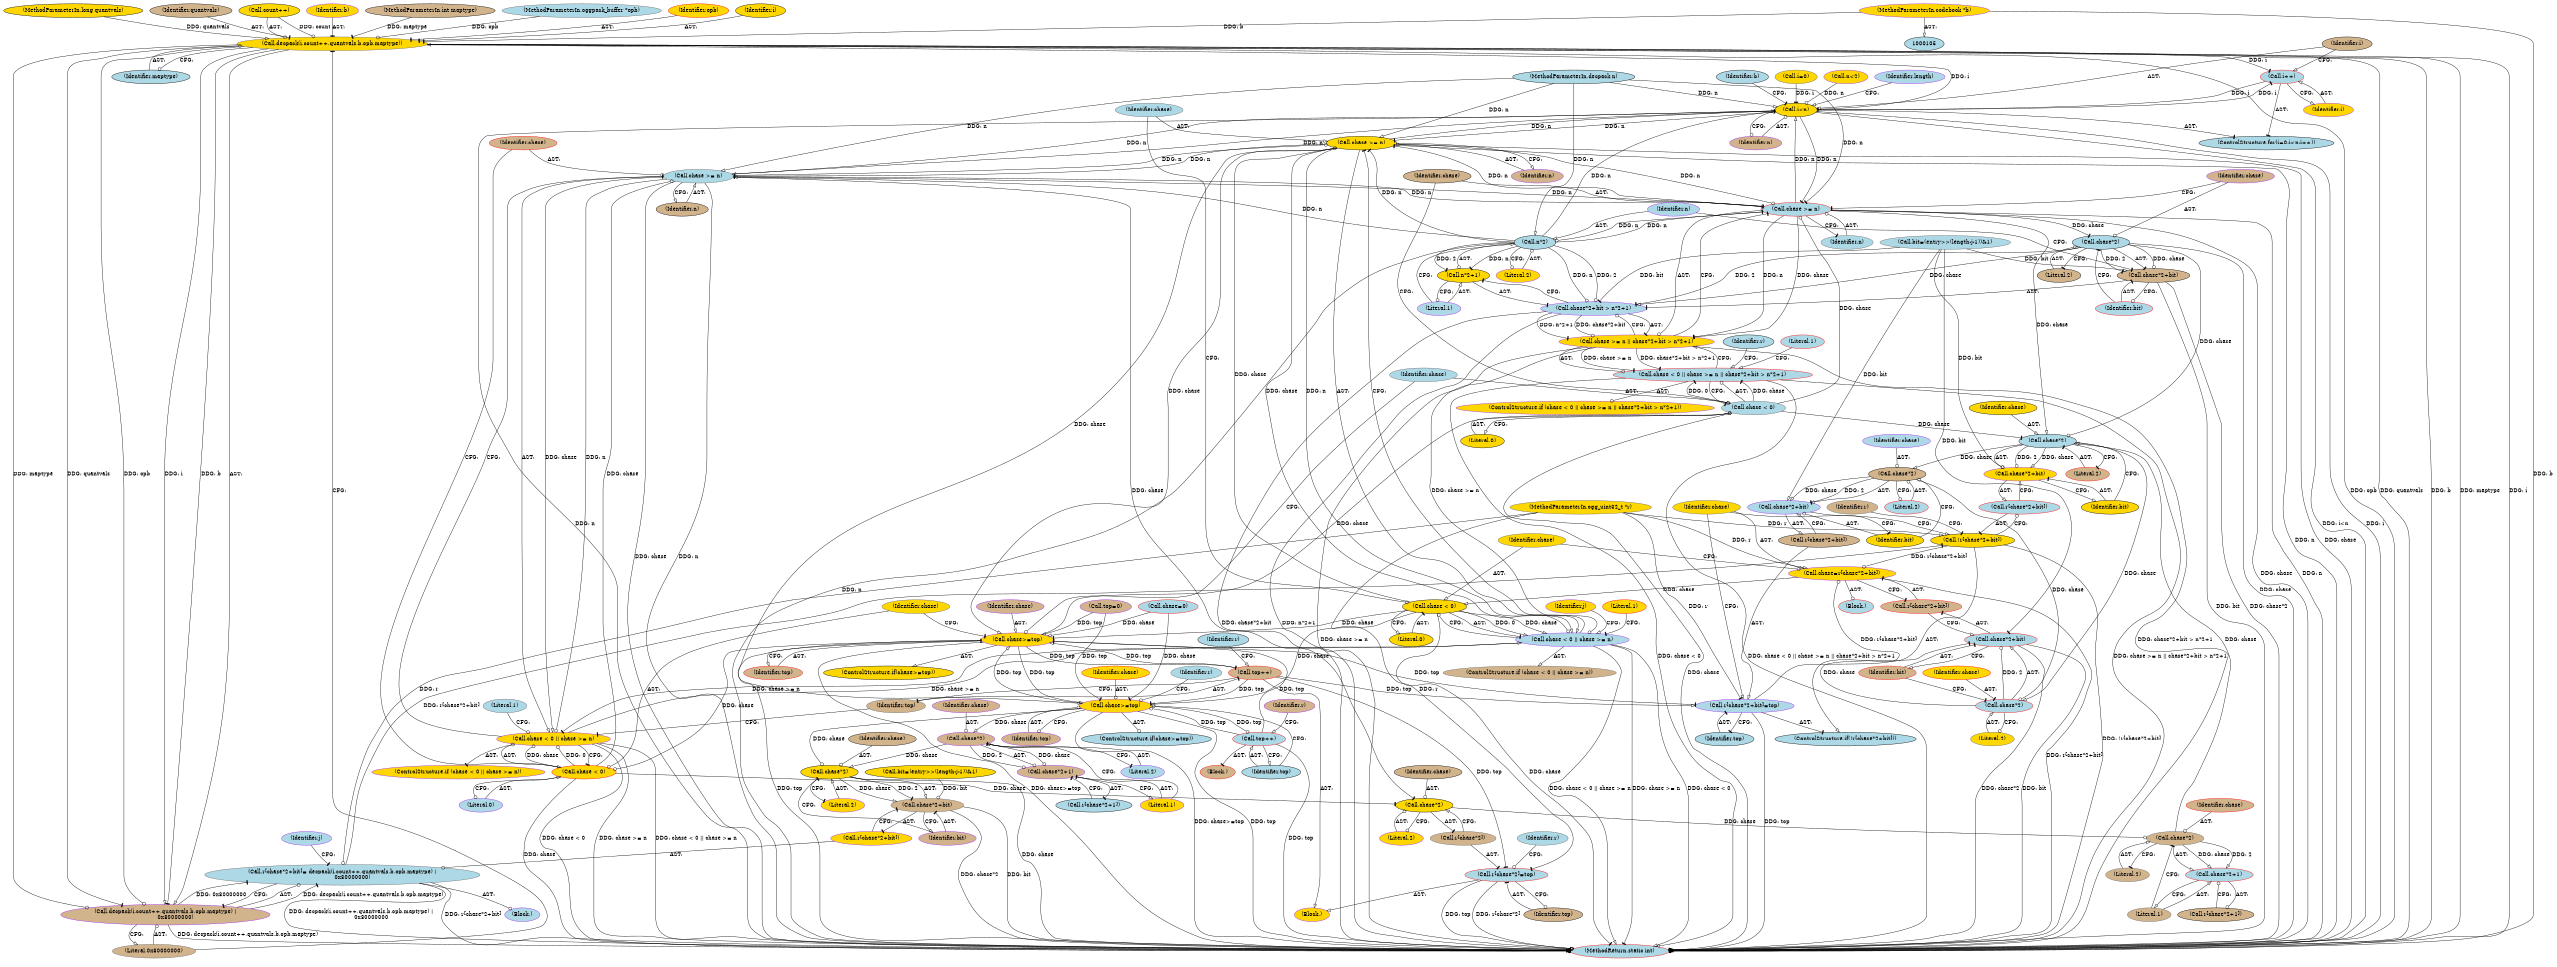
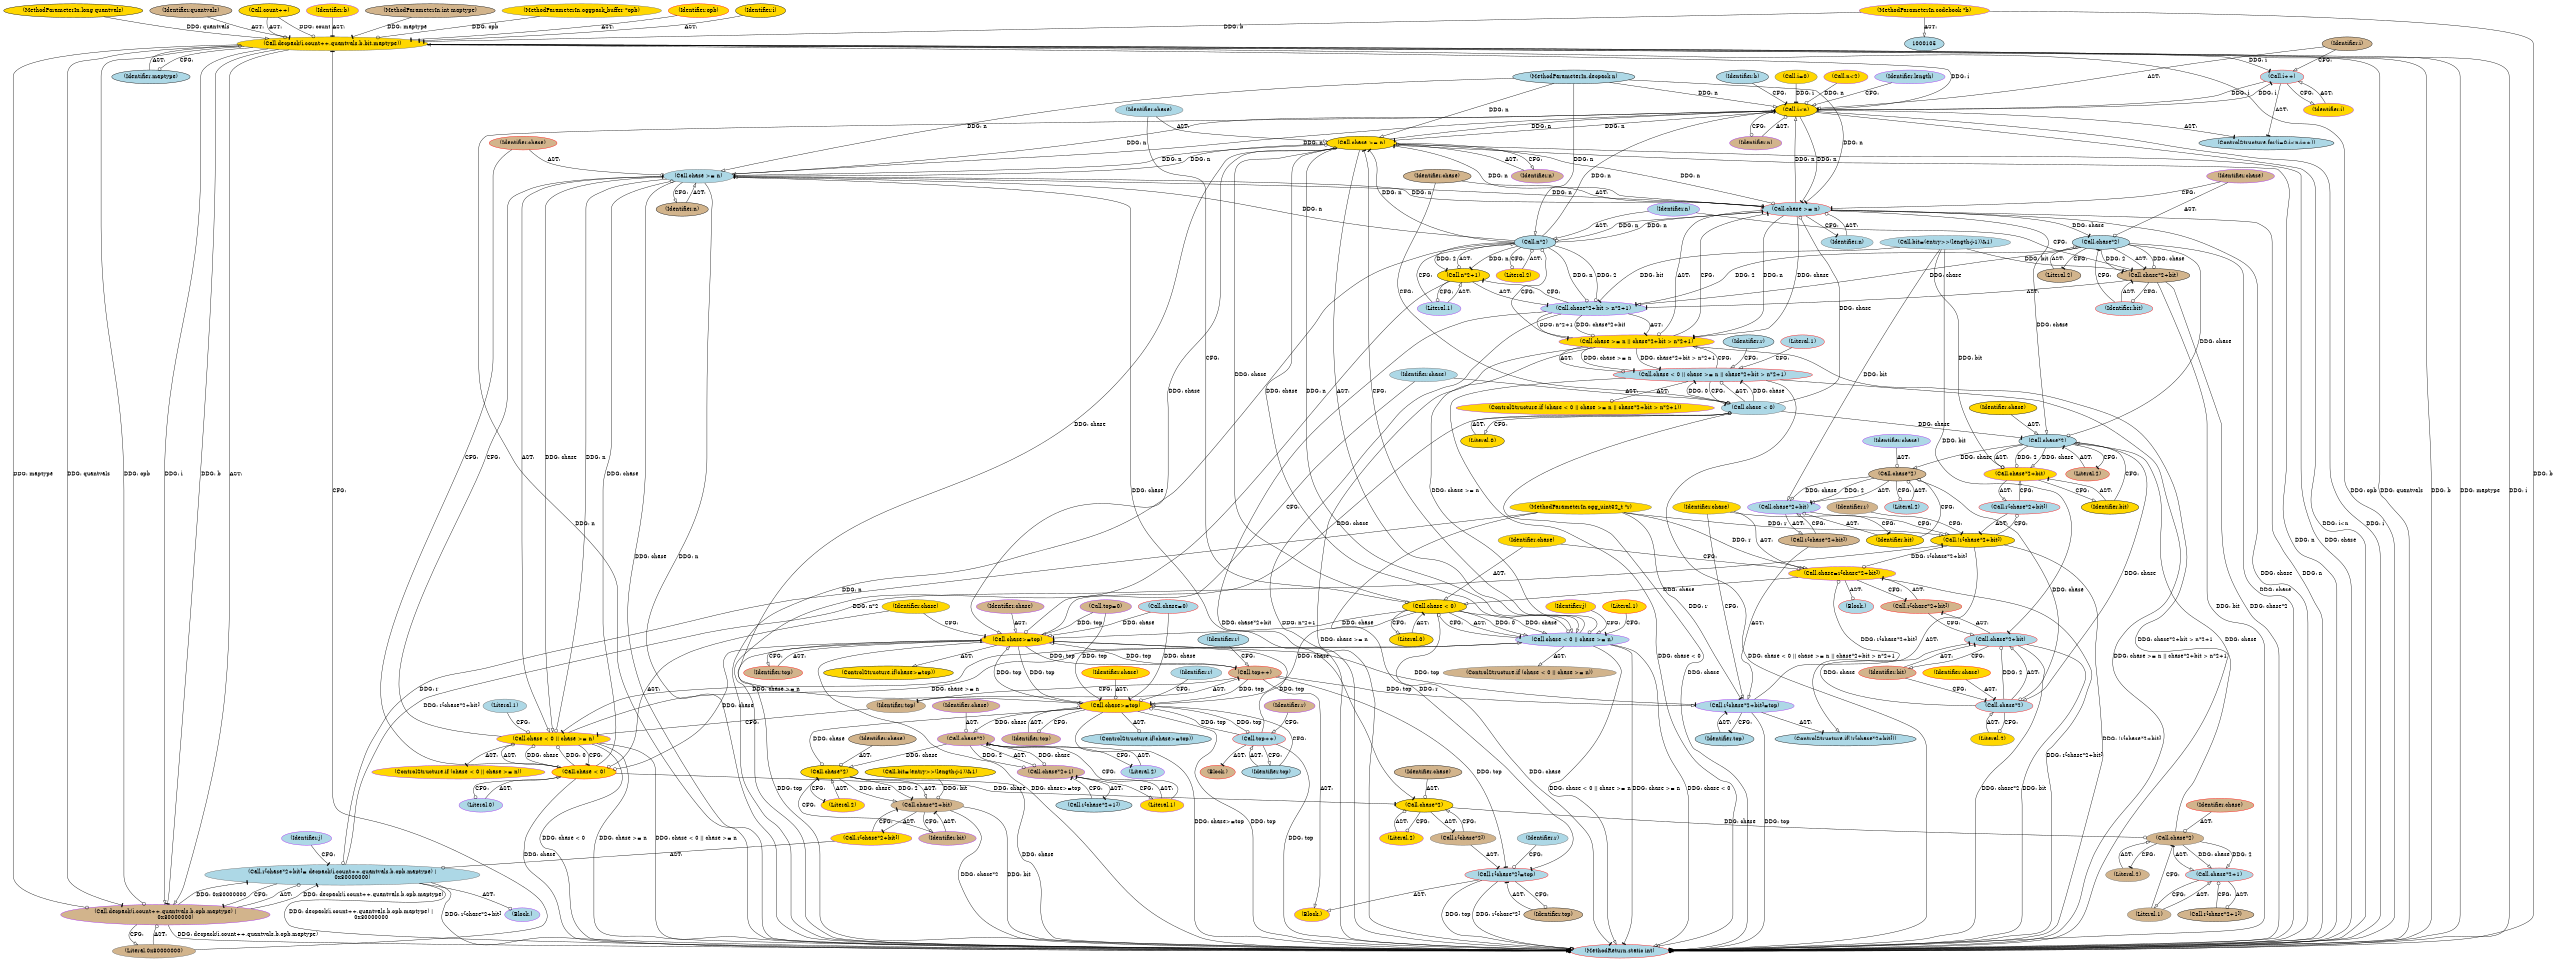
node "(MethodParameterIn,oggpack_buffer *opb)": fillcolor lightblue -> gold
node "(Call,decpack(i,count++,quantvals,b,opb,maptype))": label "(Call,decpack(i,count++,quantvals,b,opb,maptype))" -> "(Call,decpack(i,count++,quantvals,b,bit,maptype))"
edge "(Call,chase >= n || chase*2+bit > n*2+1)" -> "(Call,chase*2+bit > n*2+1)": now "(Call,chase >= n || chase*2+bit > n*2+1)" -> "(Call,n*2)"
edge "(Call,n*2+1)" -> "(MethodReturn,static int)": added, label "DDG: n*2"
